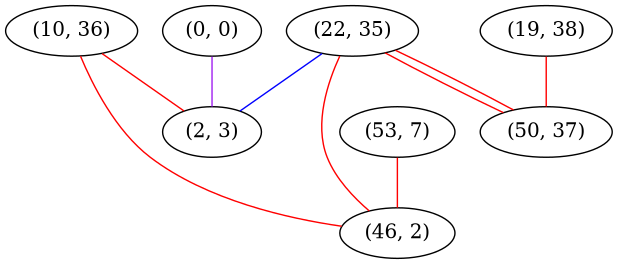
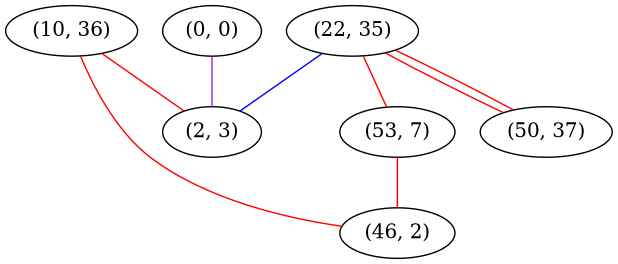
node "(19, 38)": removed
edge "(22, 35)" -- "(46, 2)": now "(22, 35)" -- "(53, 7)"
